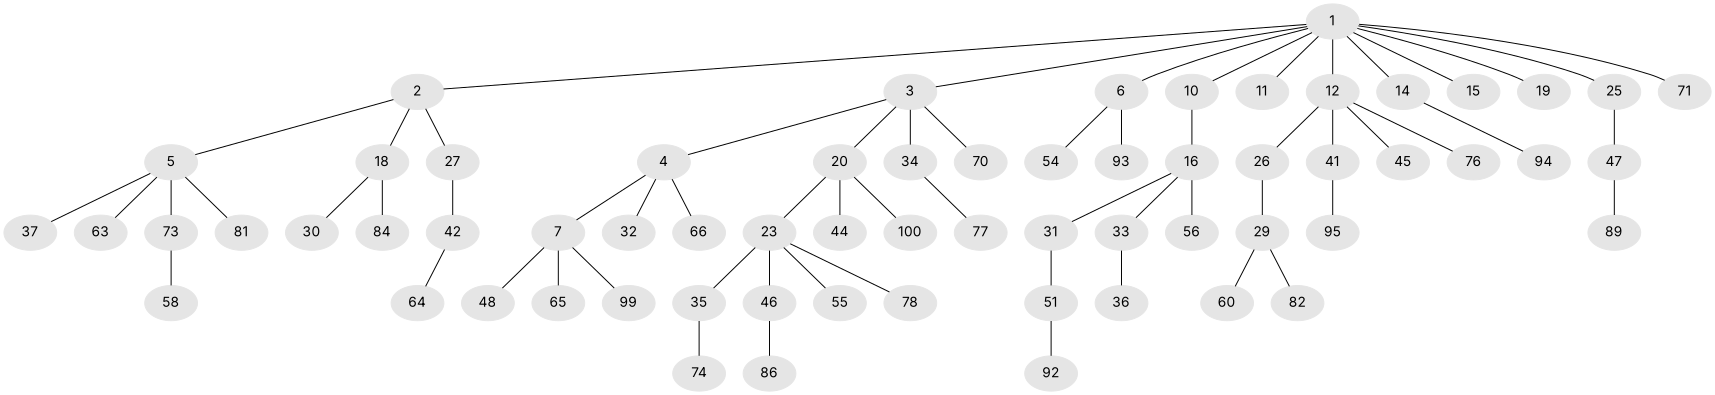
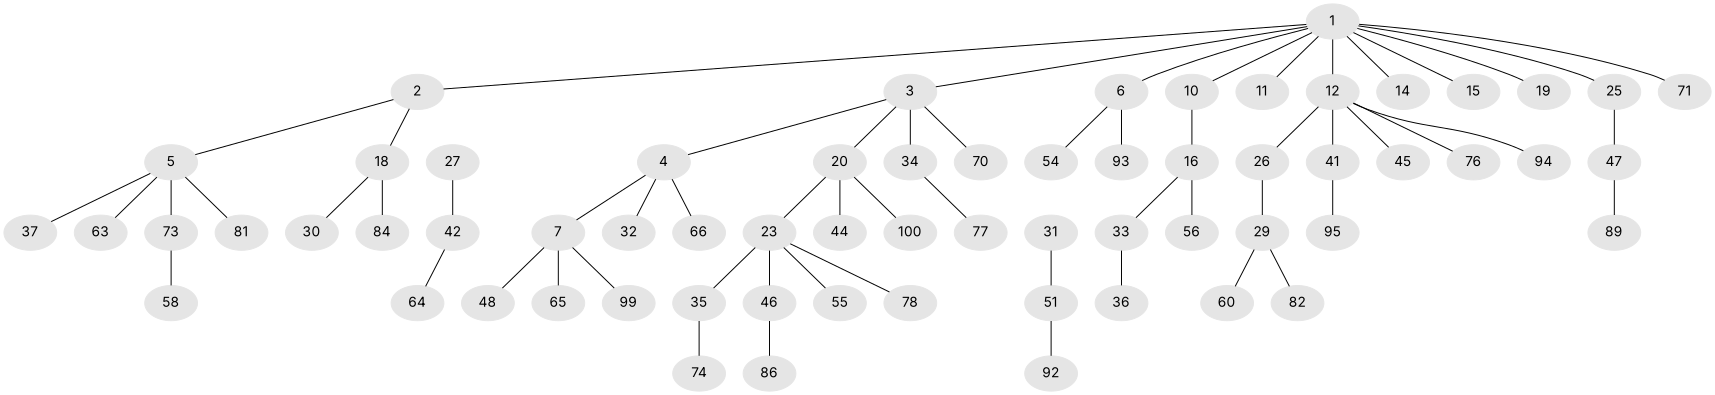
edge "2" -- "27": removed
edge "14" -- "94": now "12" -- "94"
edge "16" -- "31": removed
